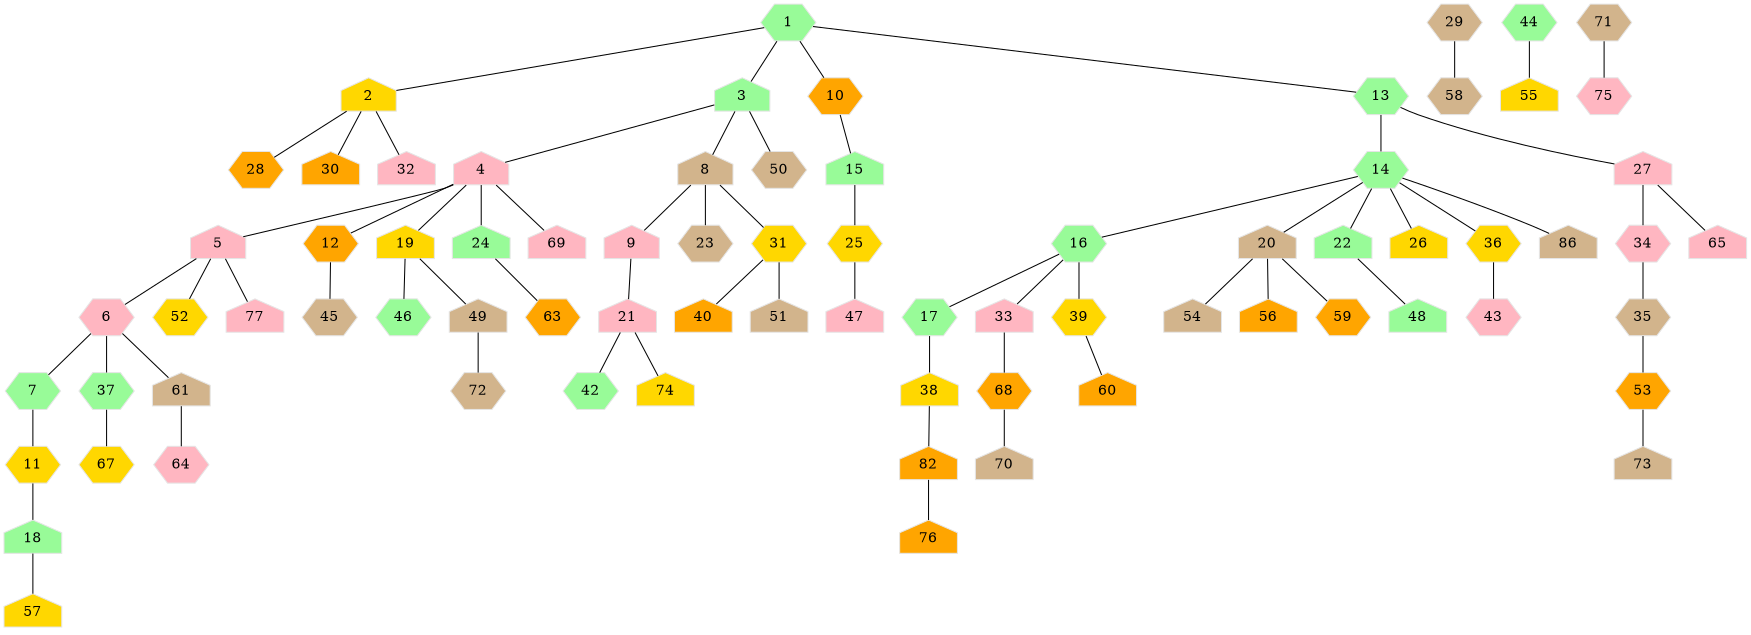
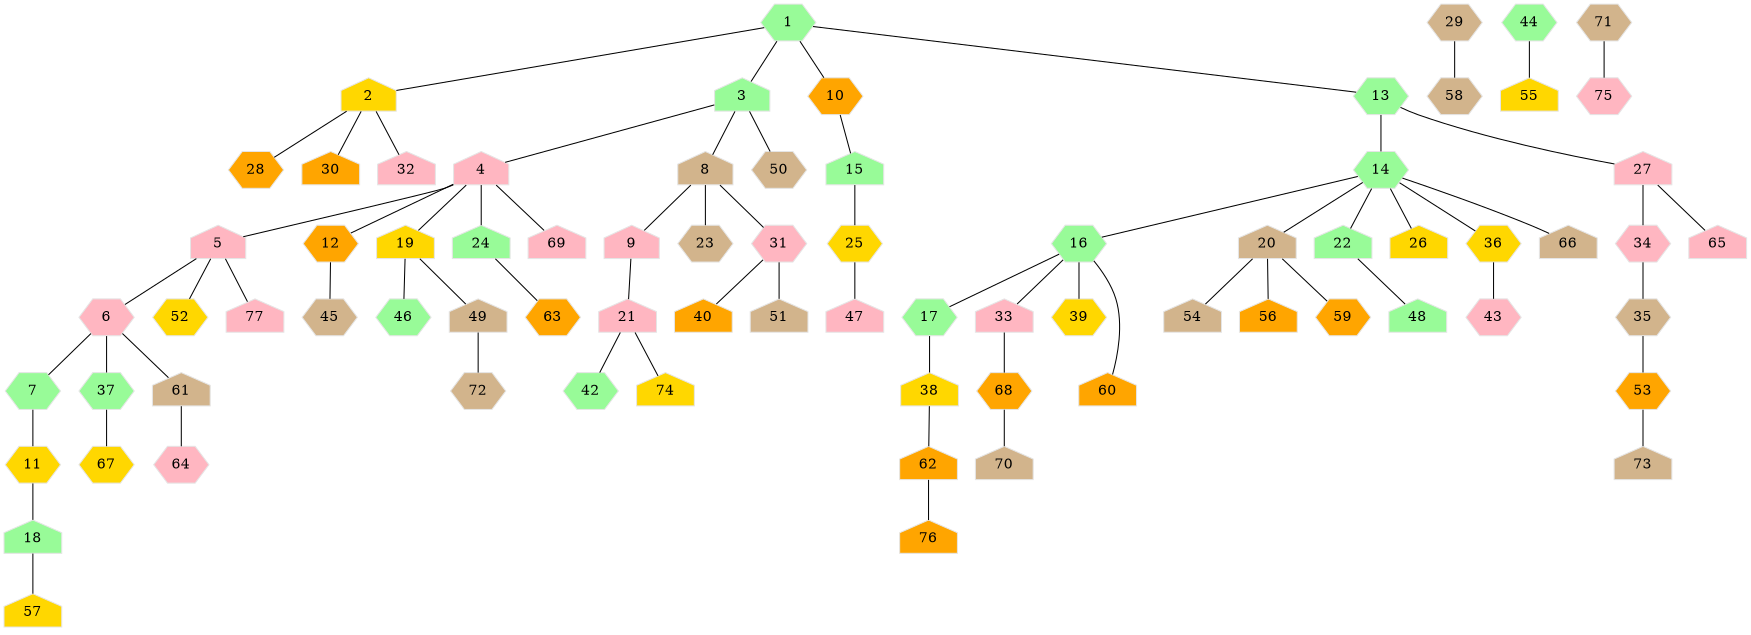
node "31": fillcolor gold -> lightpink
node "86": label "86" -> "66"
edge "39" -- "60": now "16" -- "60"
node "82": label "82" -> "62"
